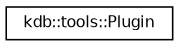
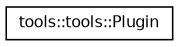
node "kdb::tools::Plugin": label "kdb::tools::Plugin" -> "tools::tools::Plugin"
